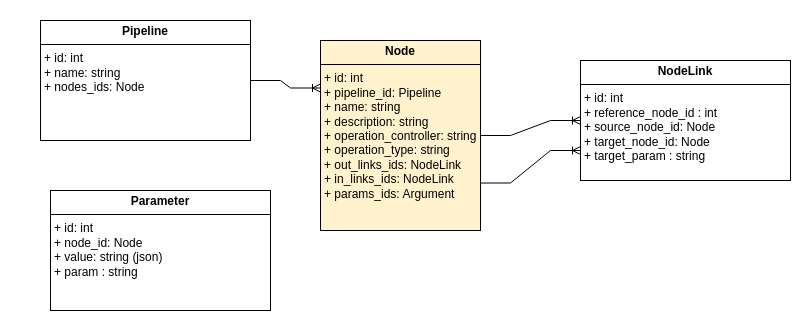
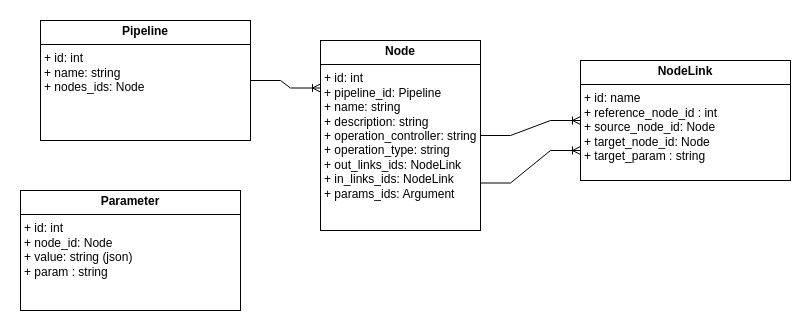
node "NodeLink + id: int + reference_node_id : int + source_node_id: Node + target_node_id: Node + target_param : string": label "NodeLink + id: int + reference_node_id : int + source_node_id: Node + target_node_id: Node + target_param : string" -> "NodeLink + id: name + reference_node_id : int + source_node_id: Node + target_node_id: Node + target_param : string"
node "Node + id: int + pipeline_id: Pipeline + name: string + description: string + operation_controller: string + operation_type: string + out_links_ids: NodeLink + in_links_ids: NodeLink + params_ids: Argument": fillcolor #fff2cc -> #ffffff
node "Parameter + id: int + node_id: Node + value: string (json) + param : string": moved (161, 251) -> (131, 251)
